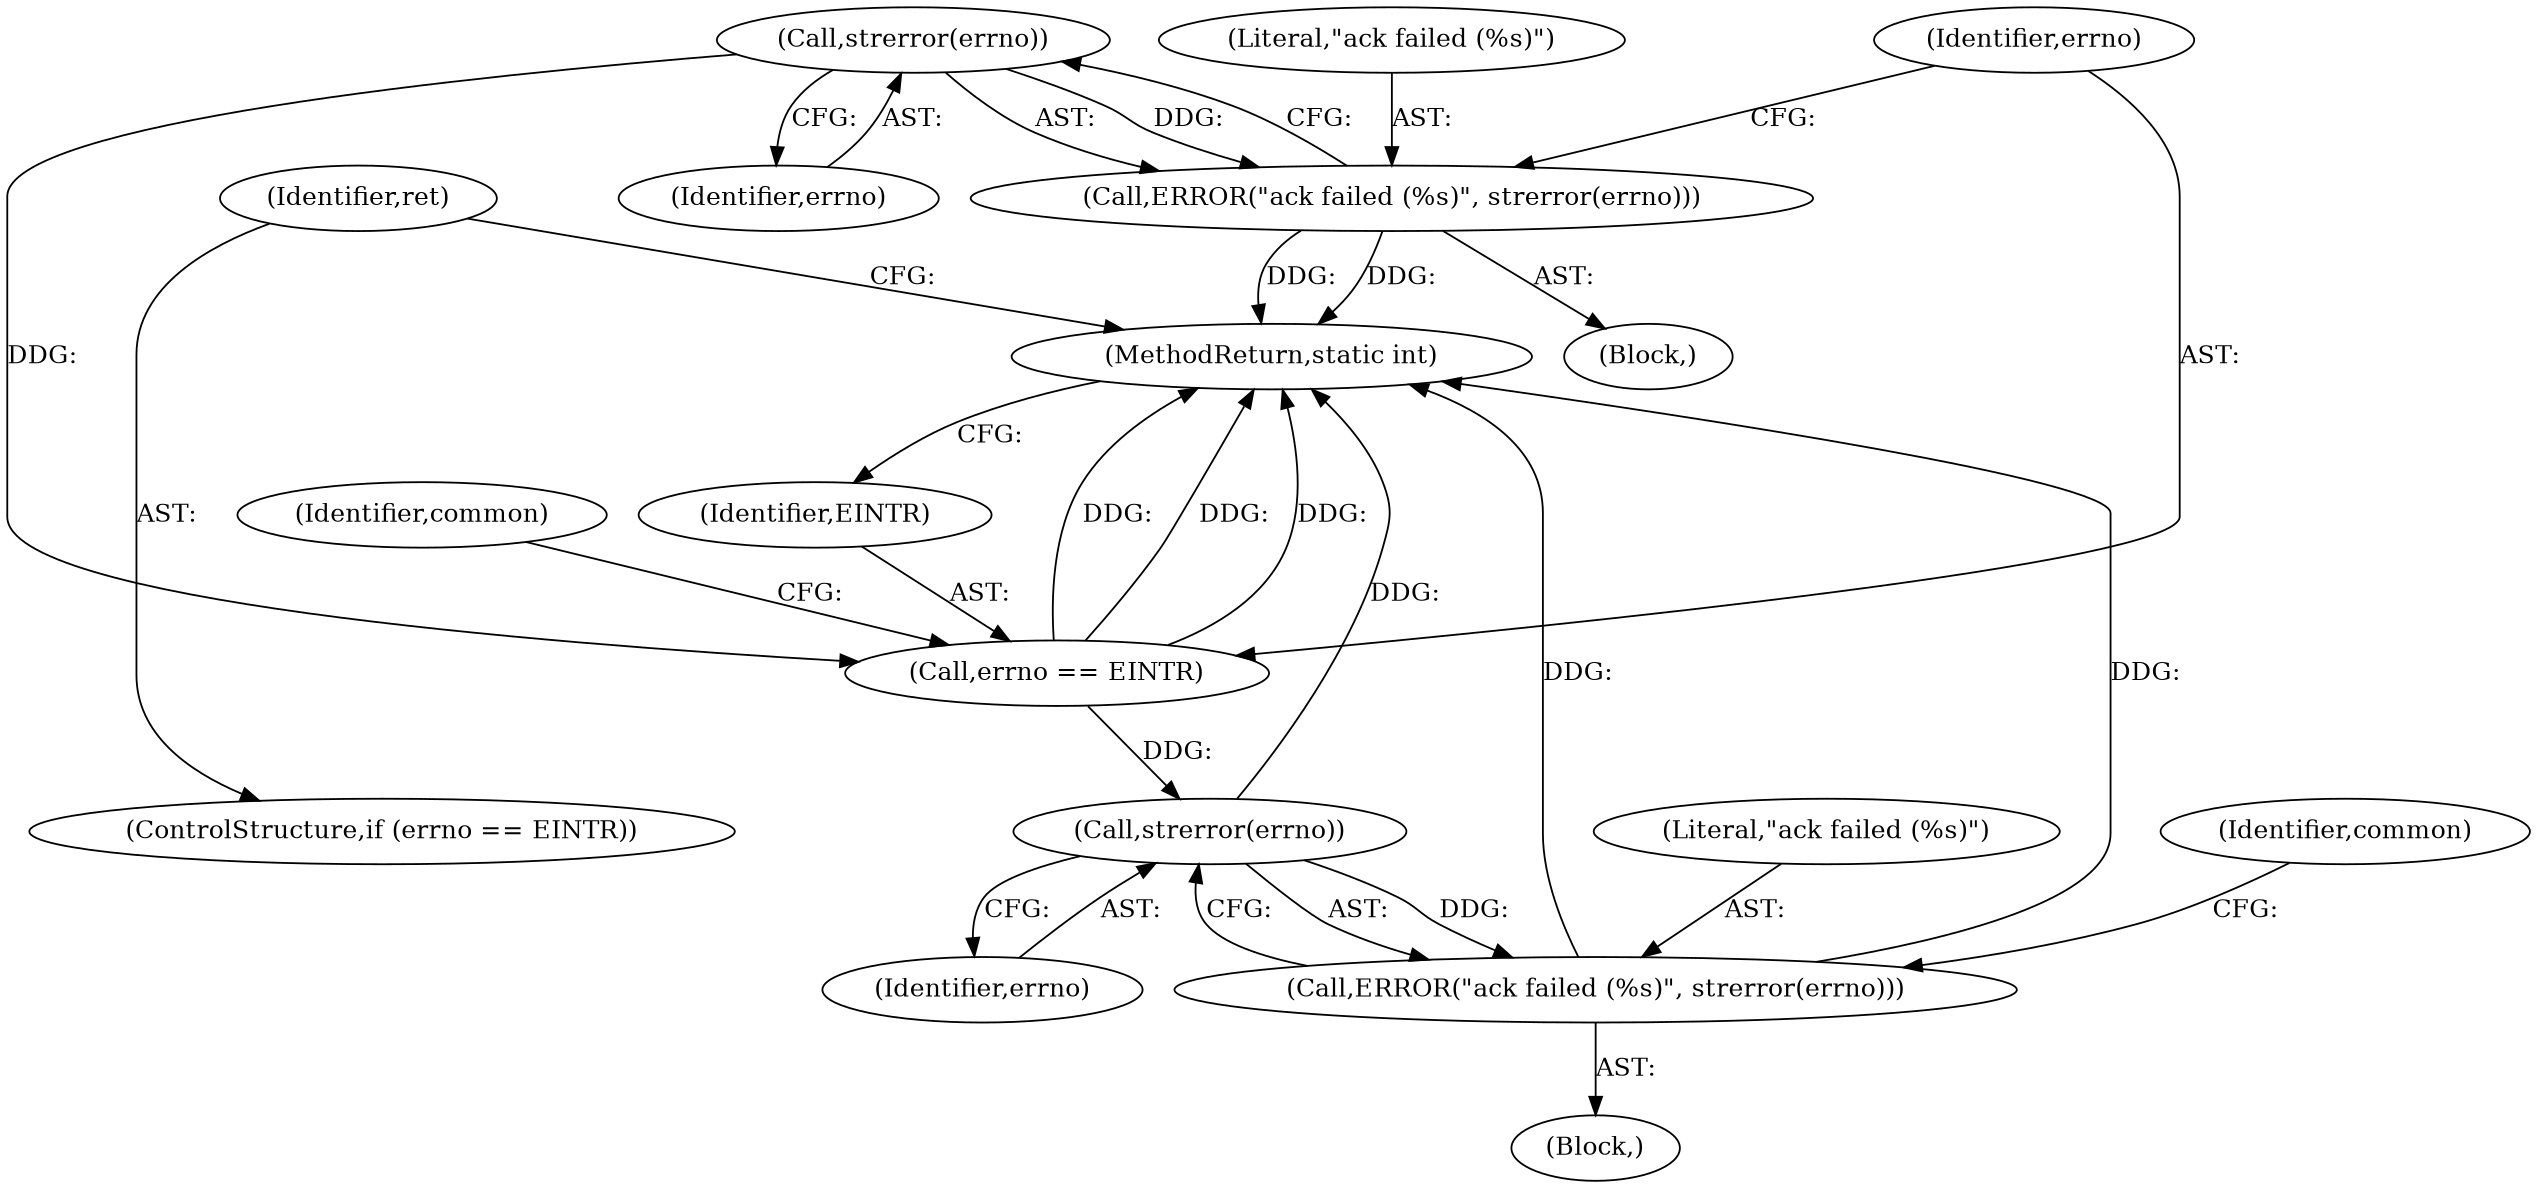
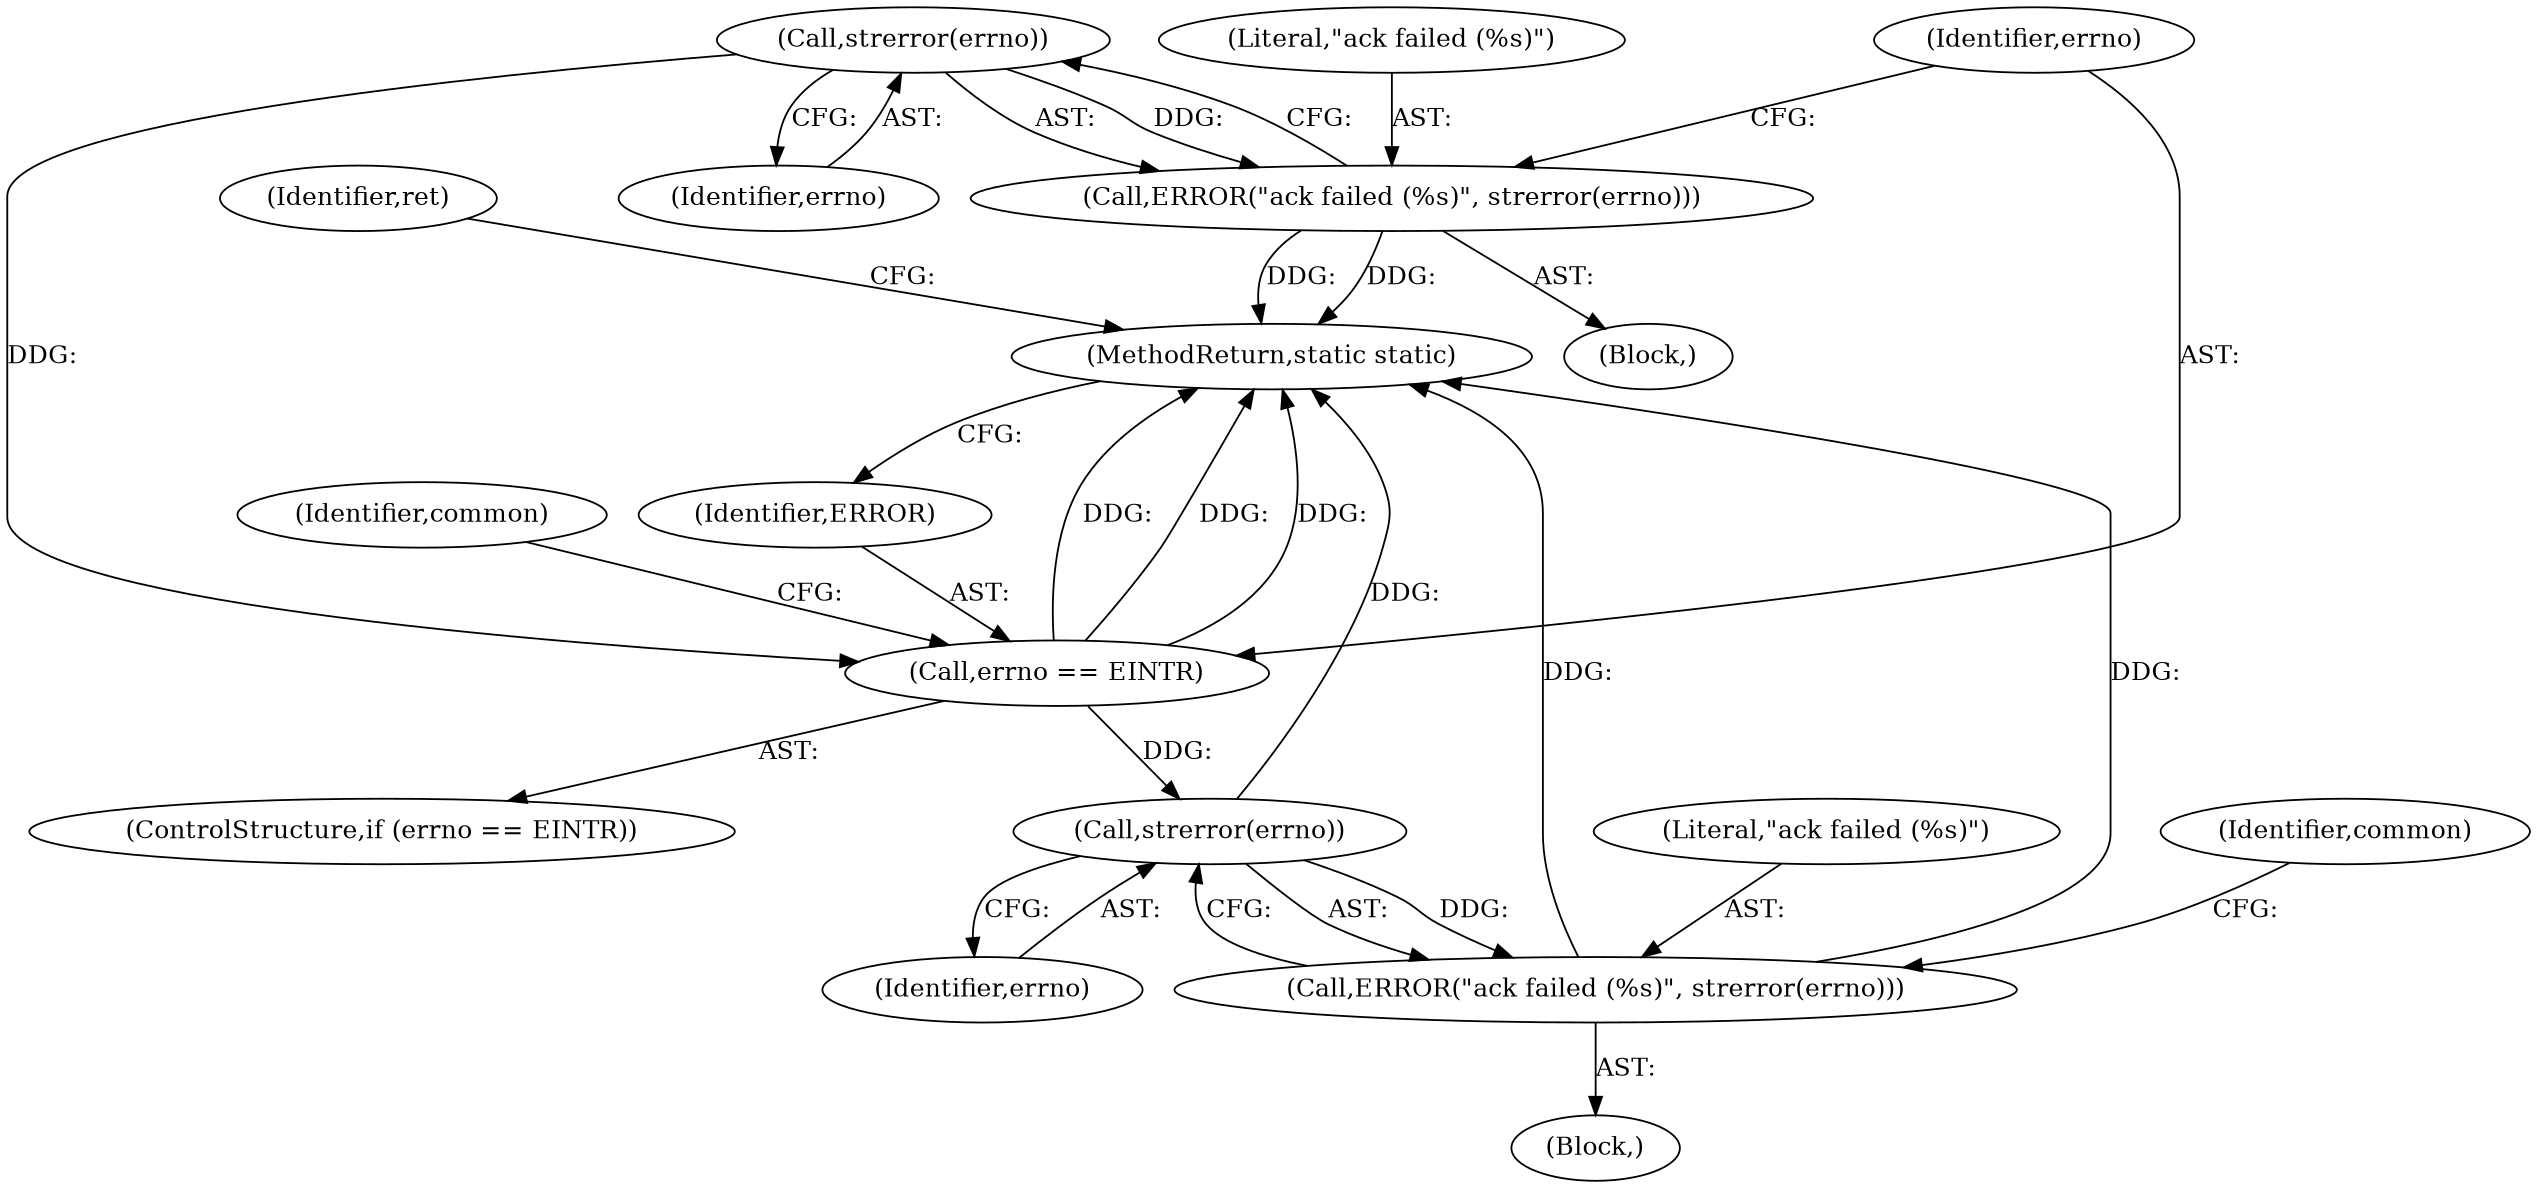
node "(MethodReturn,static int)": label "(MethodReturn,static int)" -> "(MethodReturn,static static)"
edge "(Identifier,ret)" -> "(ControlStructure,if (errno == EINTR))": now "(Call,errno == EINTR)" -> "(ControlStructure,if (errno == EINTR))"
node "(Identifier,EINTR)": label "(Identifier,EINTR)" -> "(Identifier,ERROR)"
